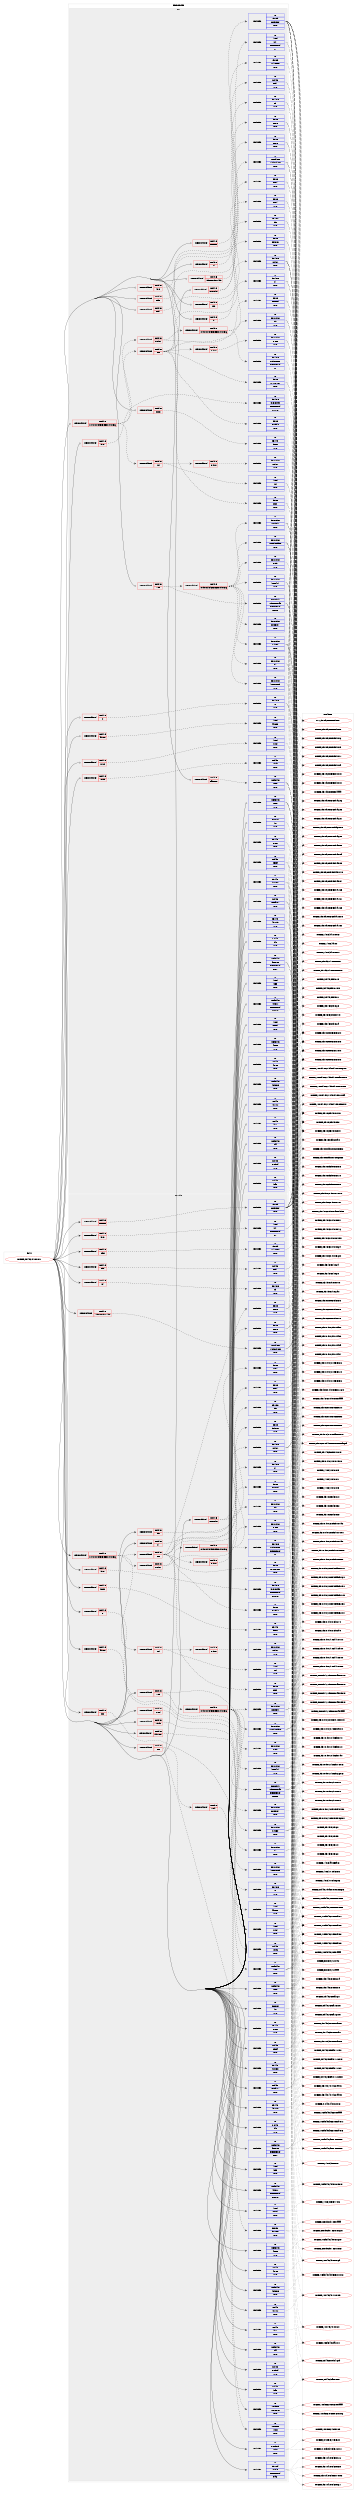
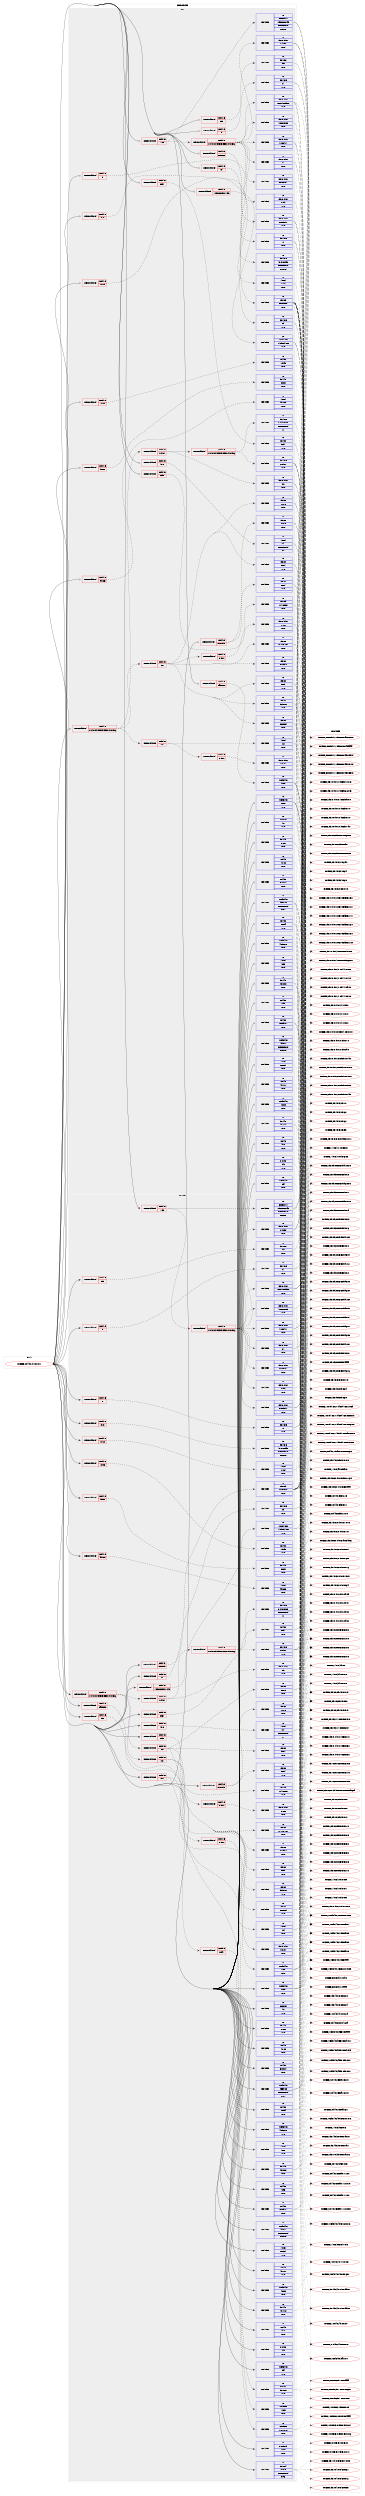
node "cxx://dev-db/postgresql-12.1": label "cxx://dev-db/postgresql-12.1" -> "portage://dev-db/postgresql-12.1"
node "portage://dev-libs/boost-1.72.0-r1": label "portage://dev-libs/boost-1.72.0-r1" -> "portage://dev-libs/odbc-1.72.0-r1"
node "portage://x11-base/xorg-server-1.20.7": added
node "portage://x11-apps/xhost-1.0.8": label "portage://x11-apps/xhost-1.0.8" -> "portage://x11-apps/webapp-1.0.8"
